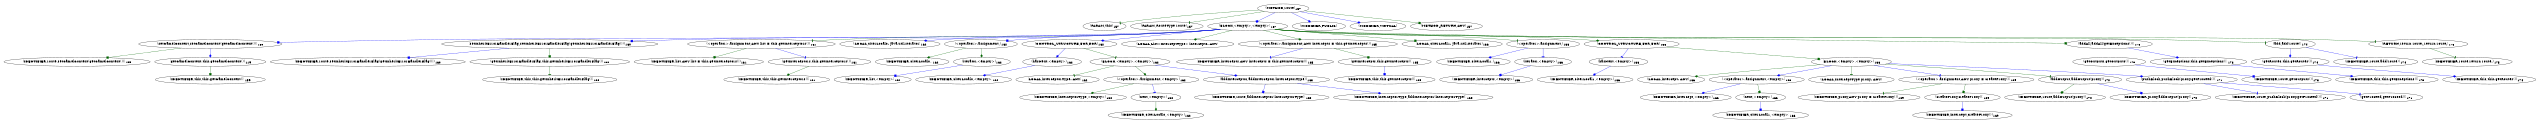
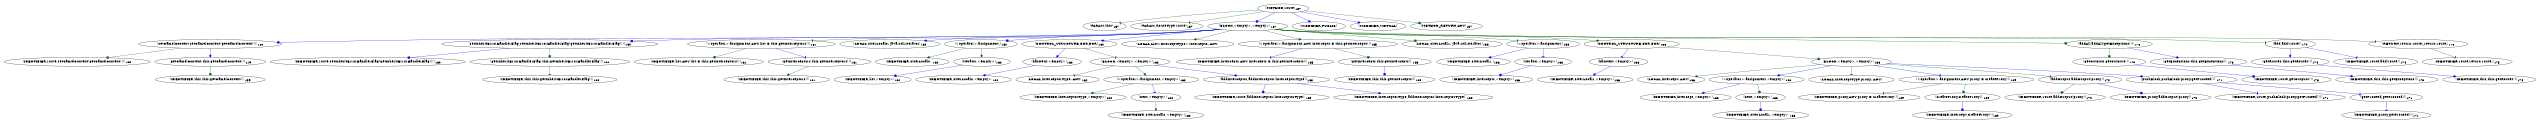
edge "(addAll,addAll(getExceptions()))" -> "(getOutputs,getOutputs())": added
node "(IDENTIFIER,proxy,getProceed())": added
